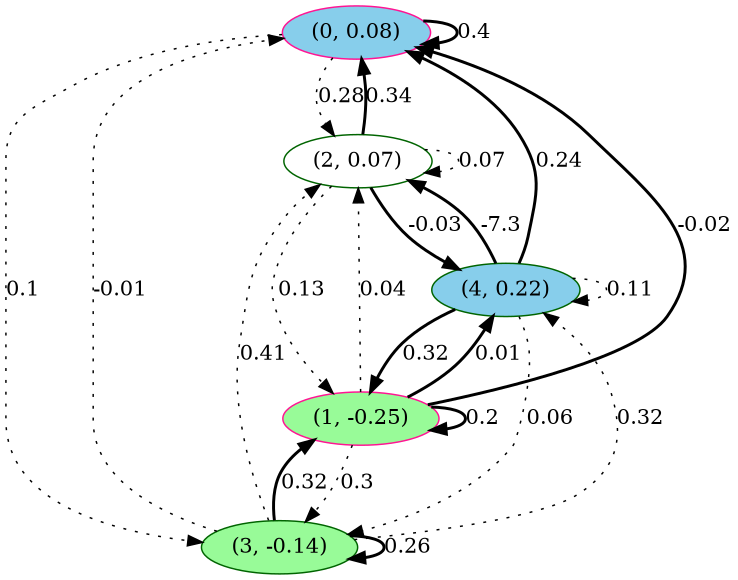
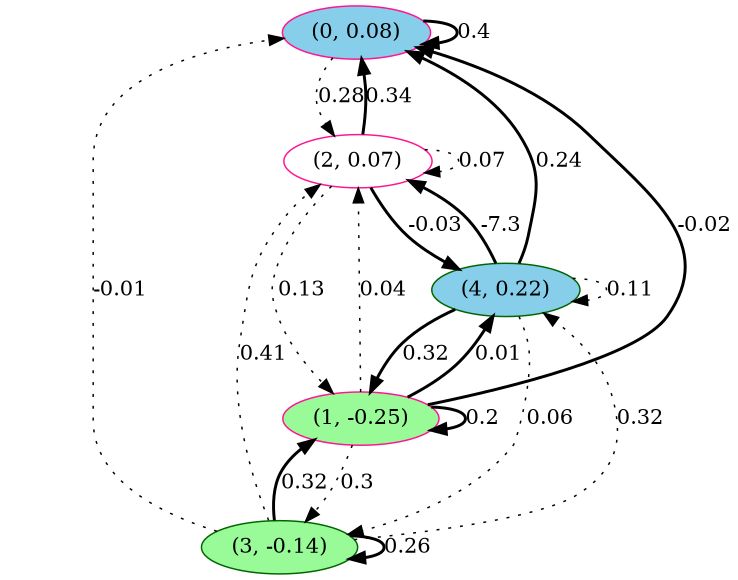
node "(2, 0.07)": color darkgreen -> deeppink
edge "(0, 0.08)" -> "(3, -0.14)": removed, label "0.1"
